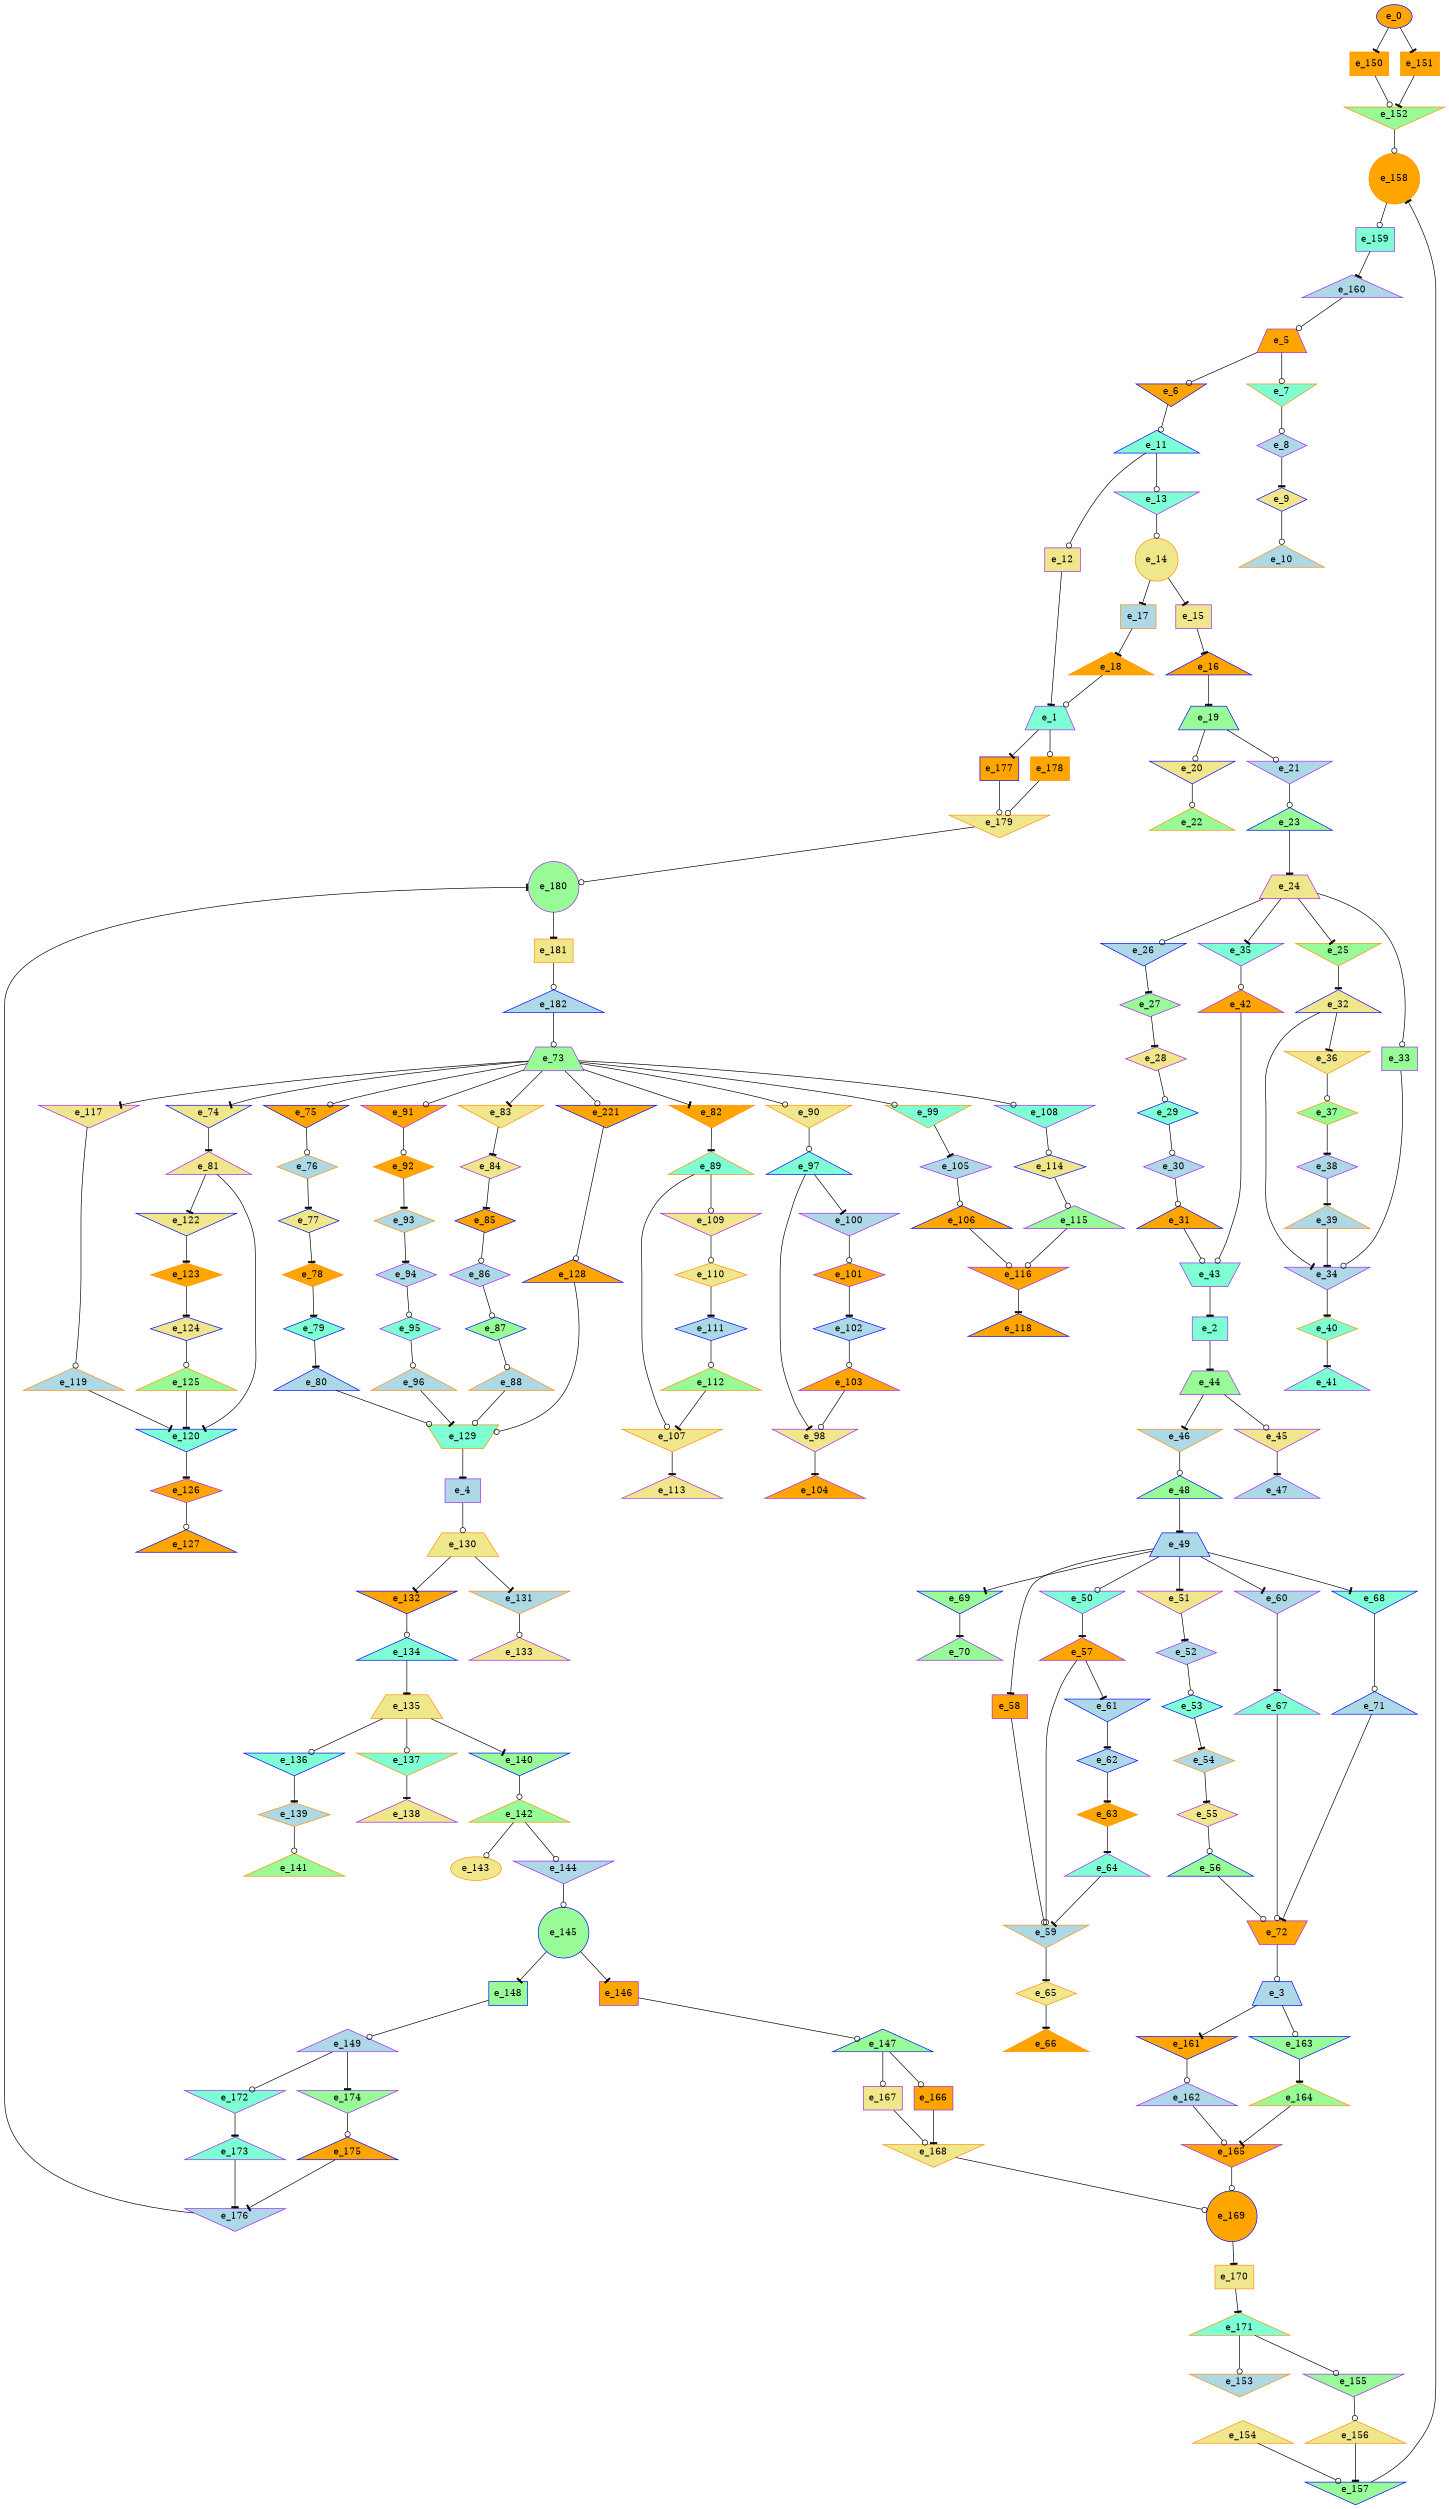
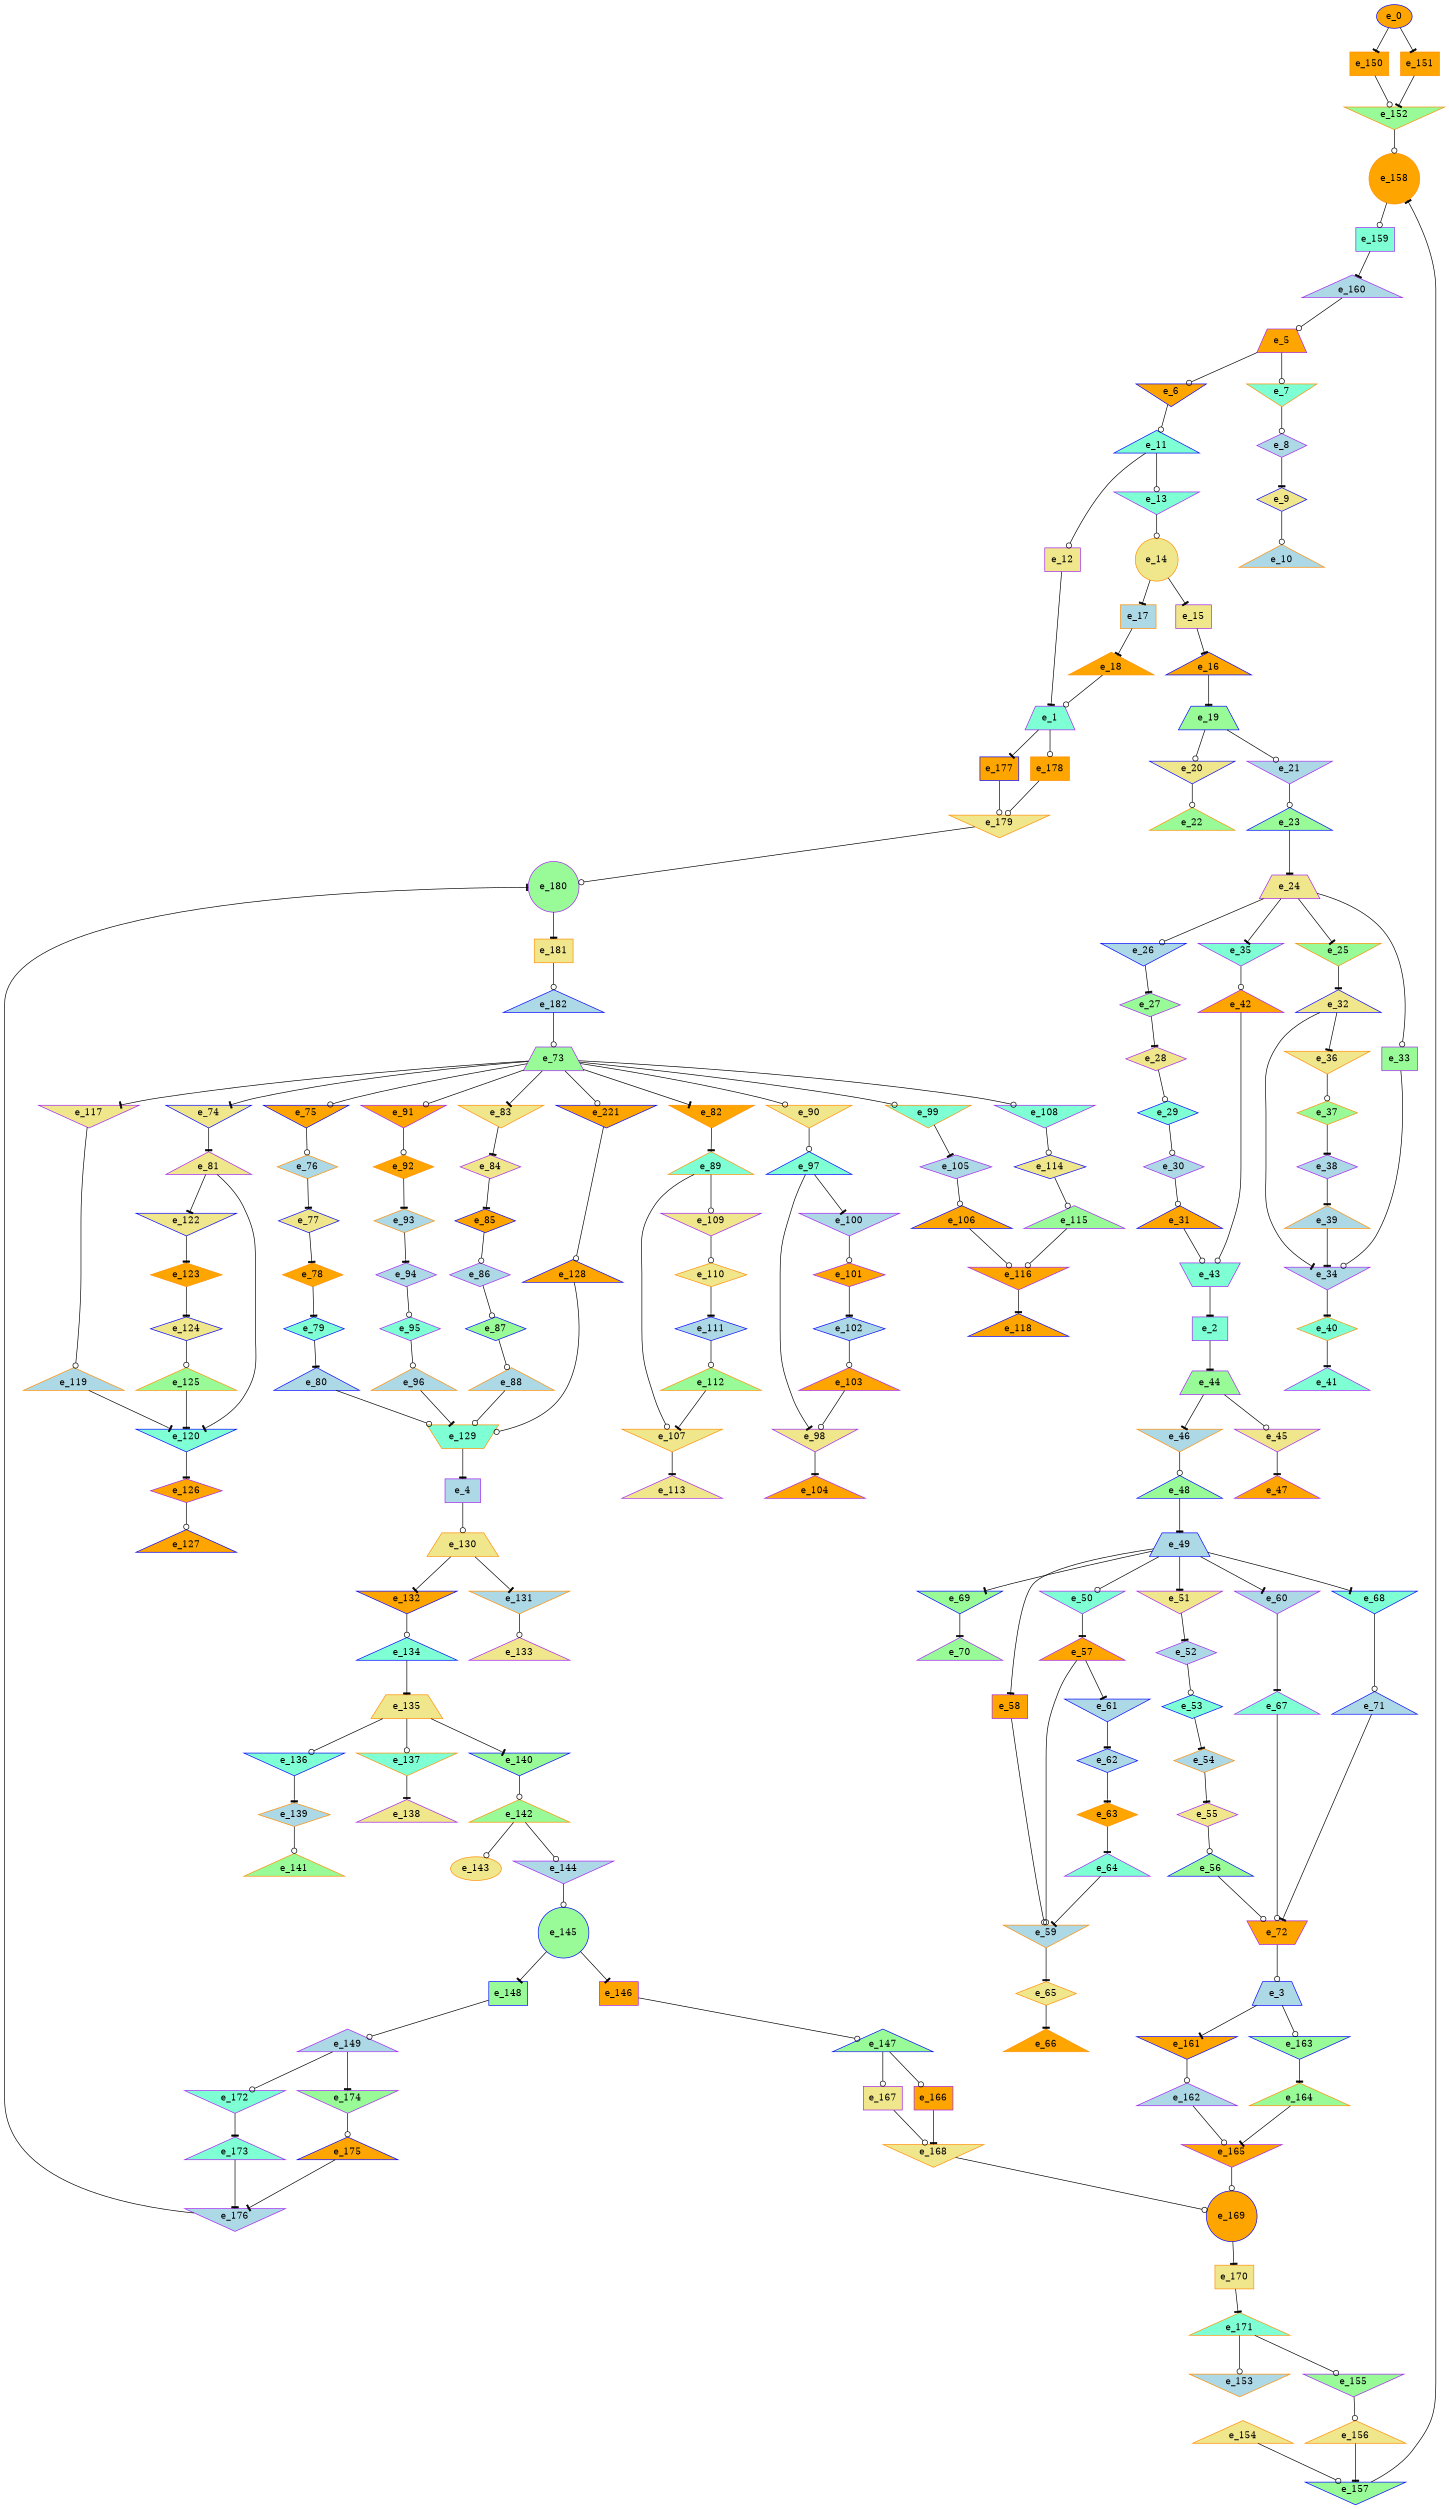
node "e_47": fillcolor lightblue -> orange
